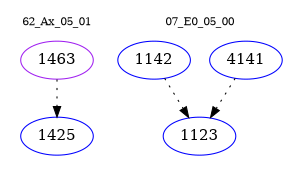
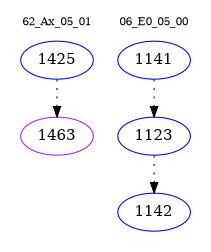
cluster "07_E0_05_00": label "07_E0_05_00" -> "06_E0_05_00"
node "4141": label "4141" -> "1141"
edge "1463" -> "1425": reversed
edge "1142" -> "1123": reversed
